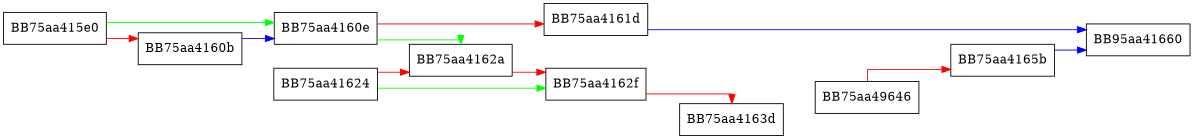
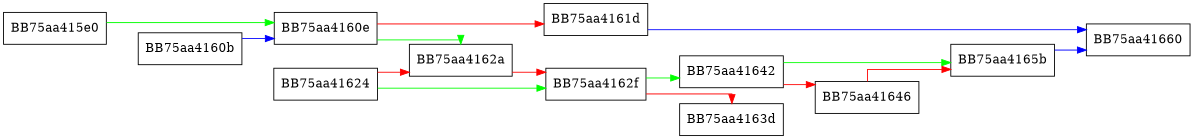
edge "BB75aa415e0" -> "BB75aa4160b": removed
node "BB95aa41660": label "BB95aa41660" -> "BB75aa41660"
node "BB75aa41642": added
node "BB75aa49646": label "BB75aa49646" -> "BB75aa41646"
